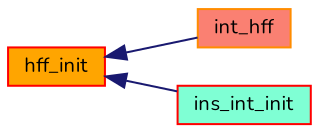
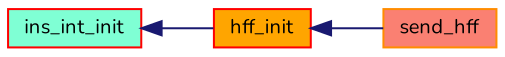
node "int_hff": label "int_hff" -> "send_hff"
edge "ins_int_init" -> "hff_init": reversed
